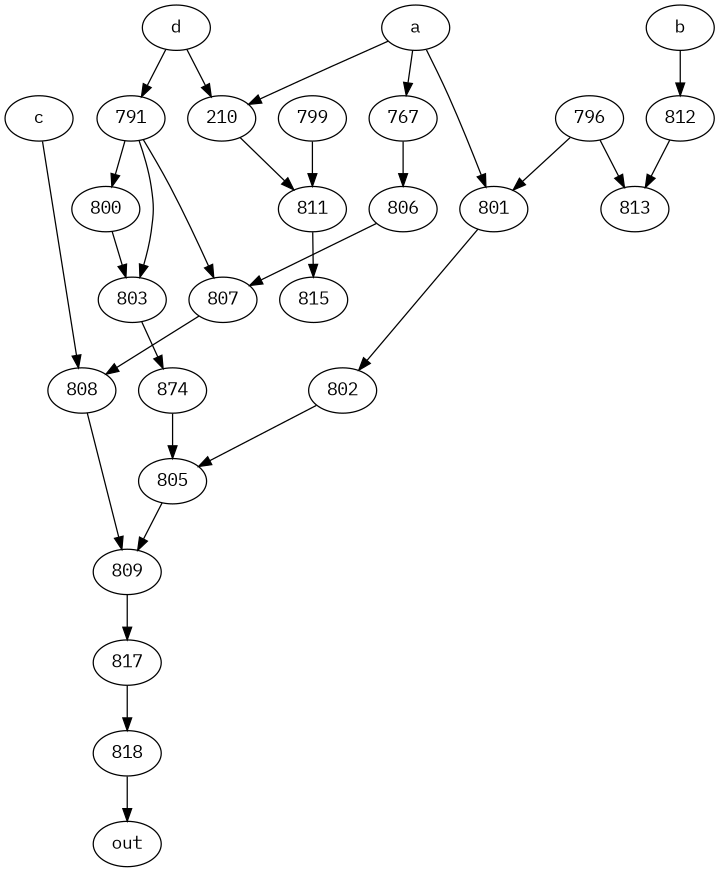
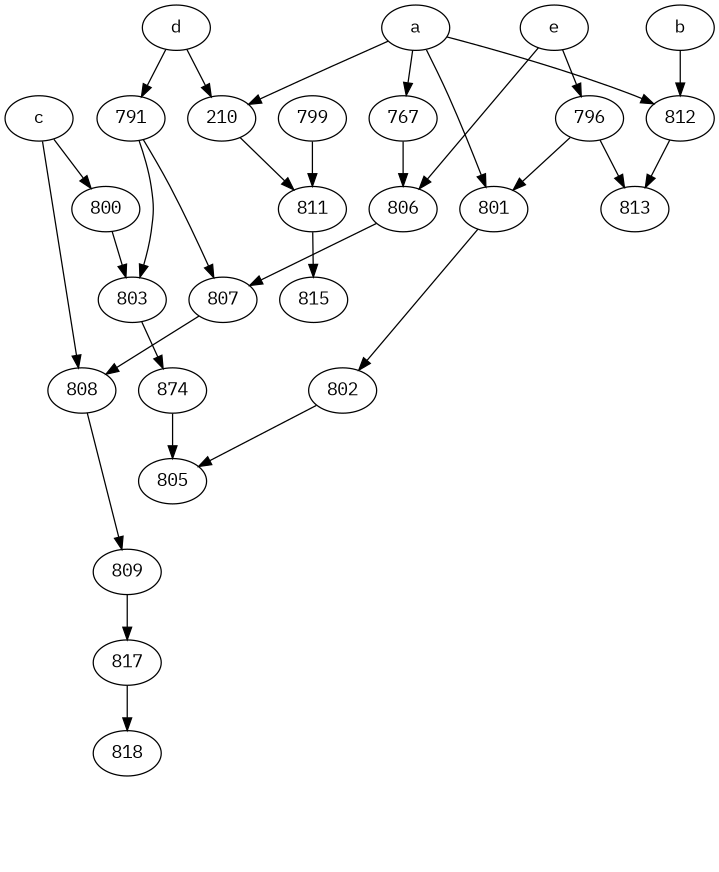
node "e": added
edge "a" -> "812": added
edge "791" -> "800": now "c" -> "800"
edge "805" -> "809": removed
node "out": removed
